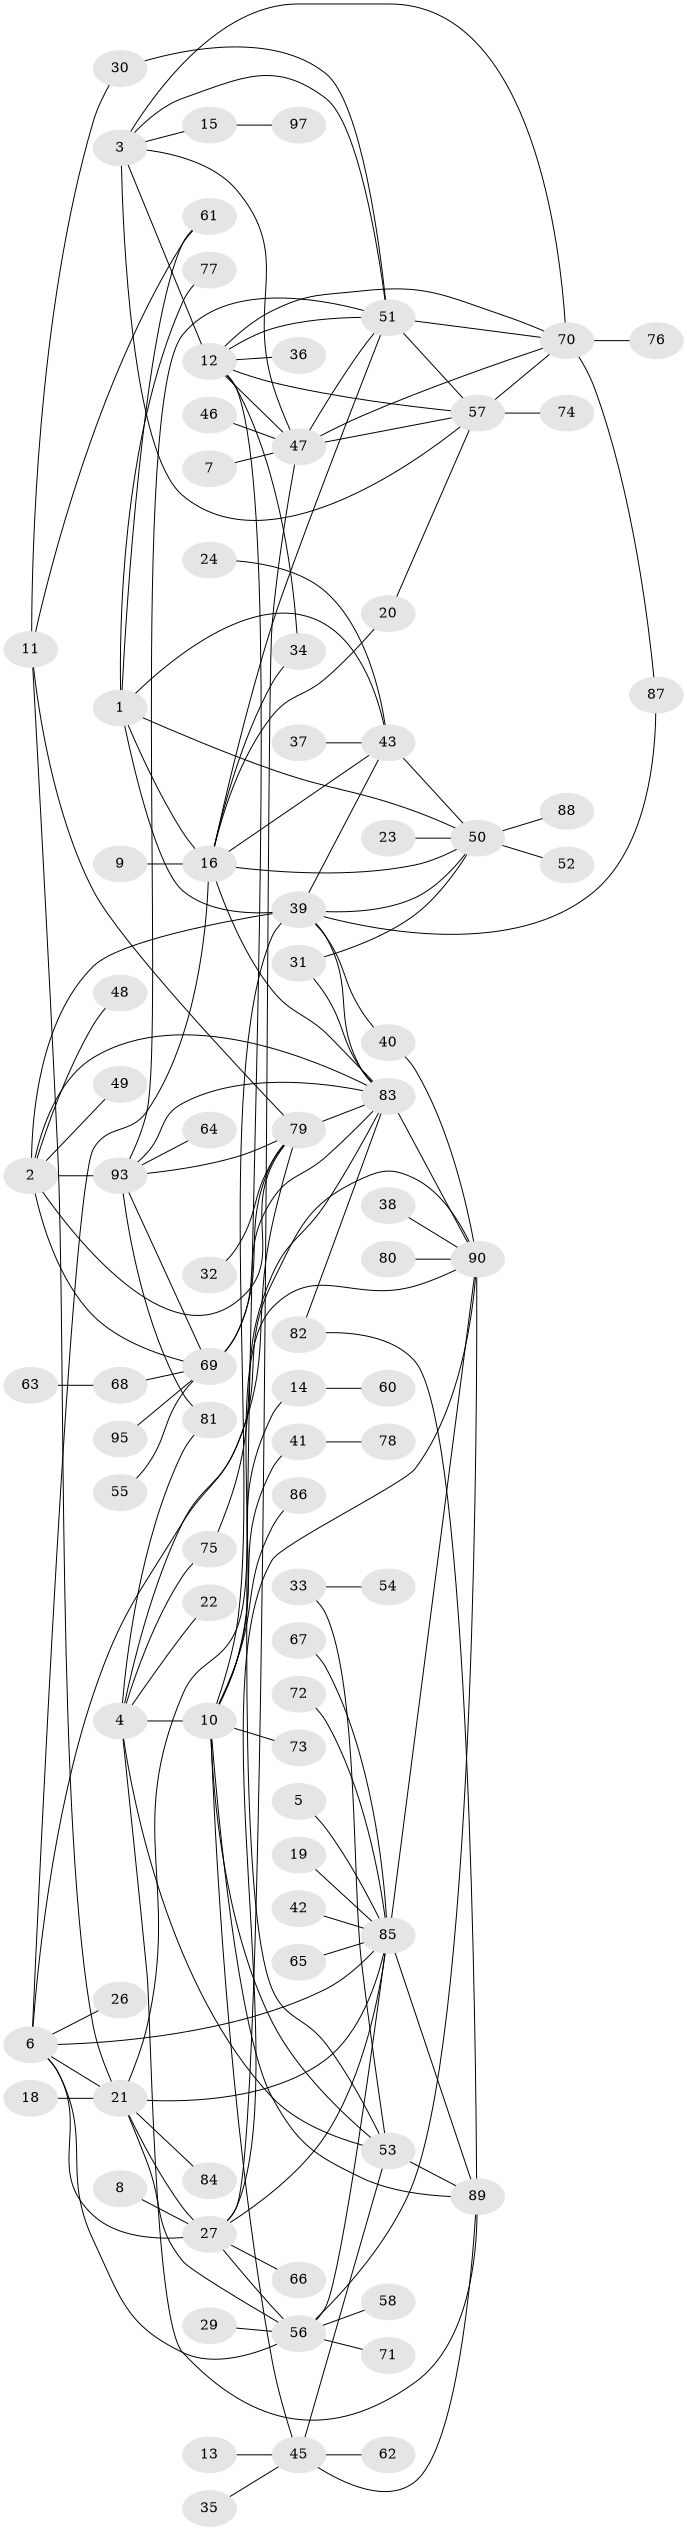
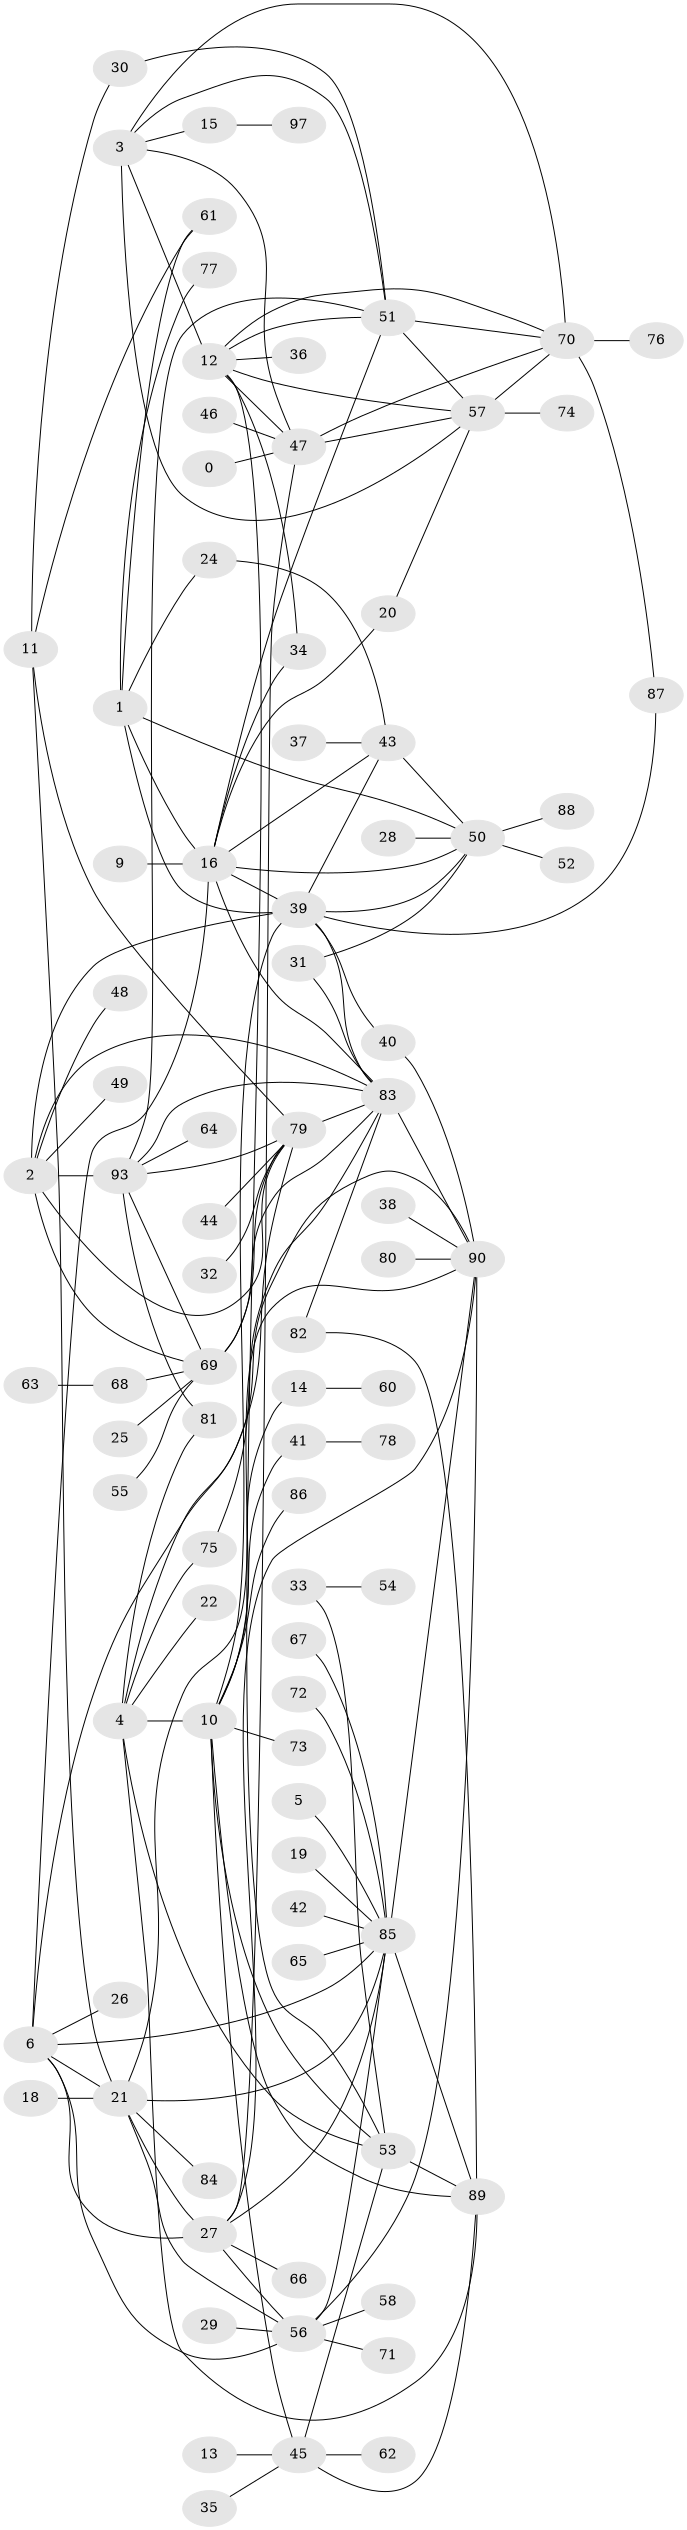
edge "51" -- "47": removed
node "7": label "7" -> "0"
edge "1" -- "43": now "1" -- "24"
node "23": label "23" -> "28"
edge "16" -- "39": added
node "44": added
node "95": label "95" -> "25"
node "8": removed
